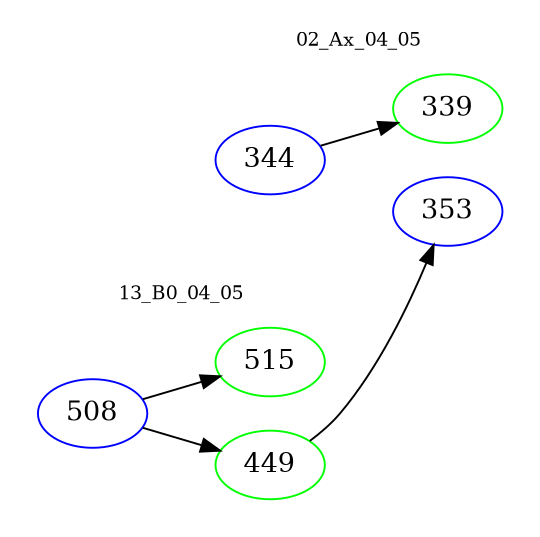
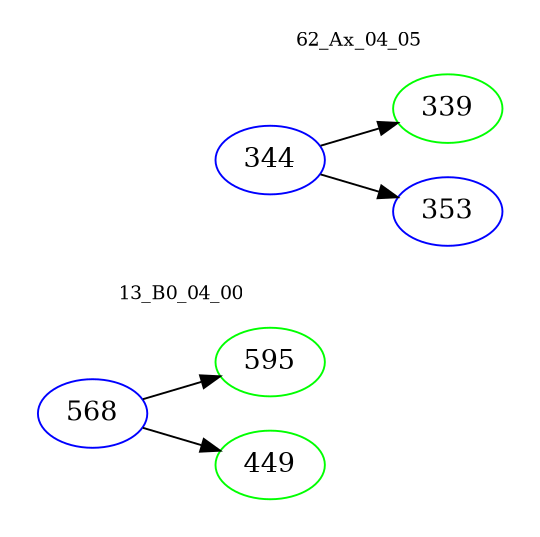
cluster "02_Ax_04_05": label "02_Ax_04_05" -> "62_Ax_04_05"
cluster "13_B0_04_05": label "13_B0_04_05" -> "13_B0_04_00"
edge "449" -> "353": now "344" -> "353"
node "515": label "515" -> "595"
node "508": label "508" -> "568"
